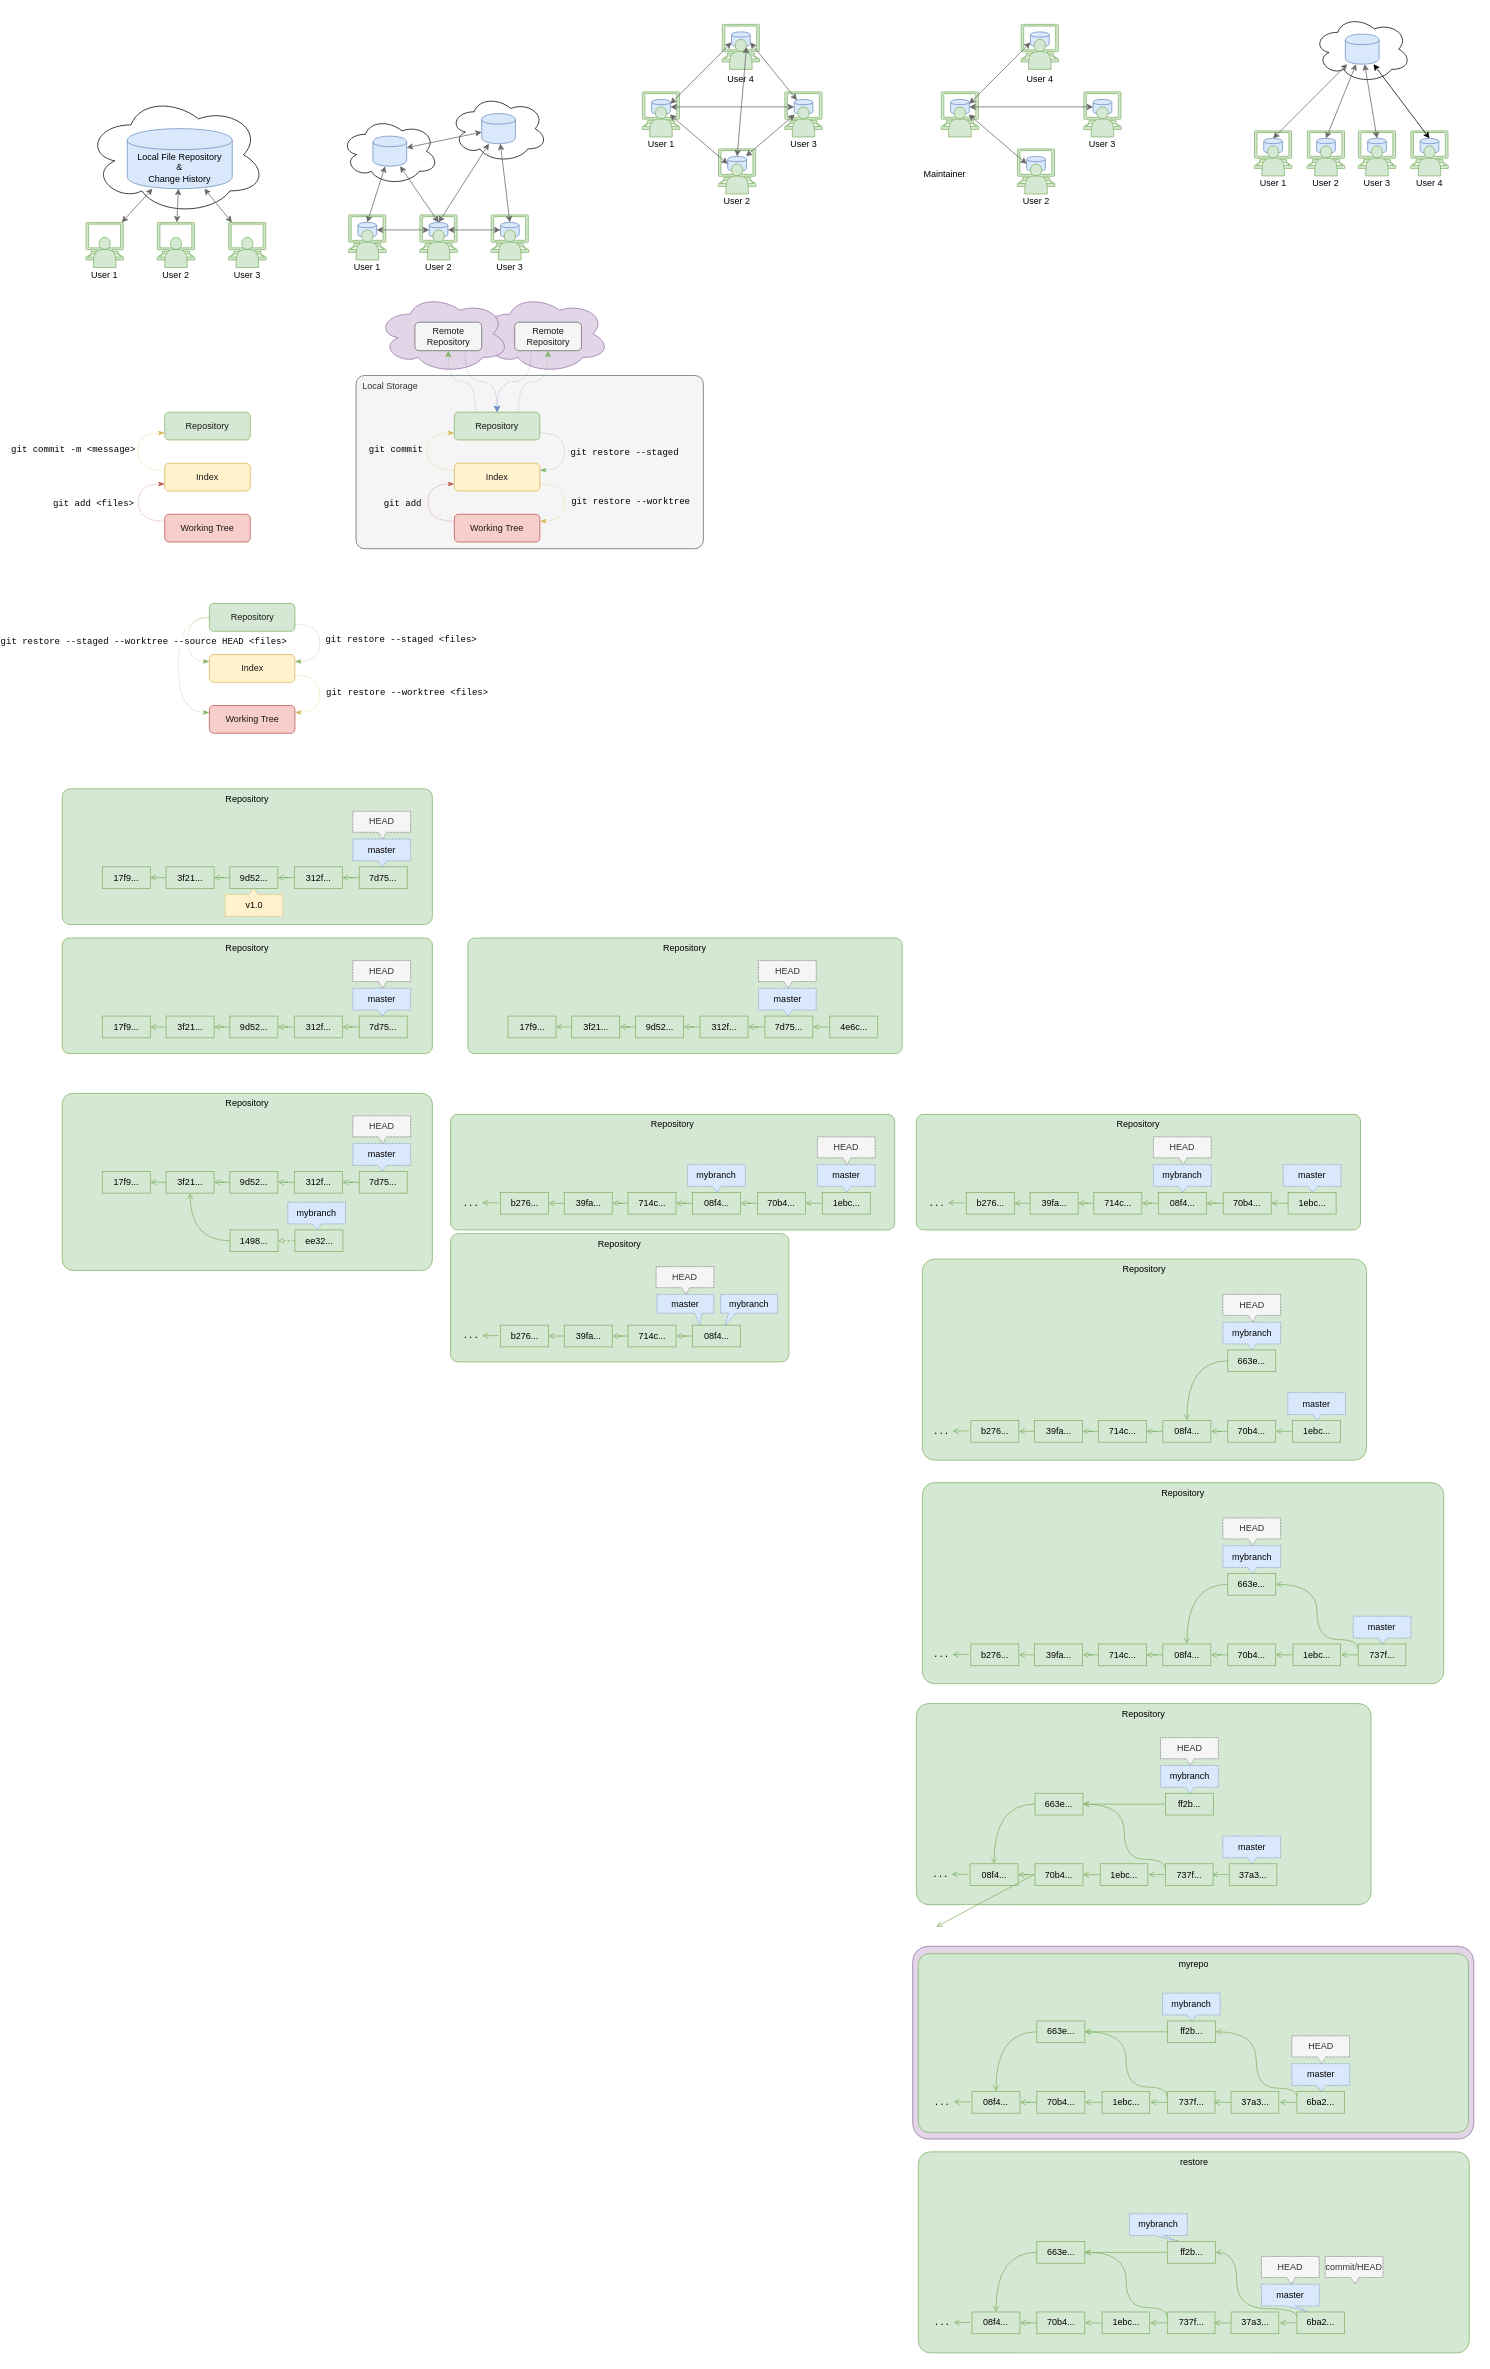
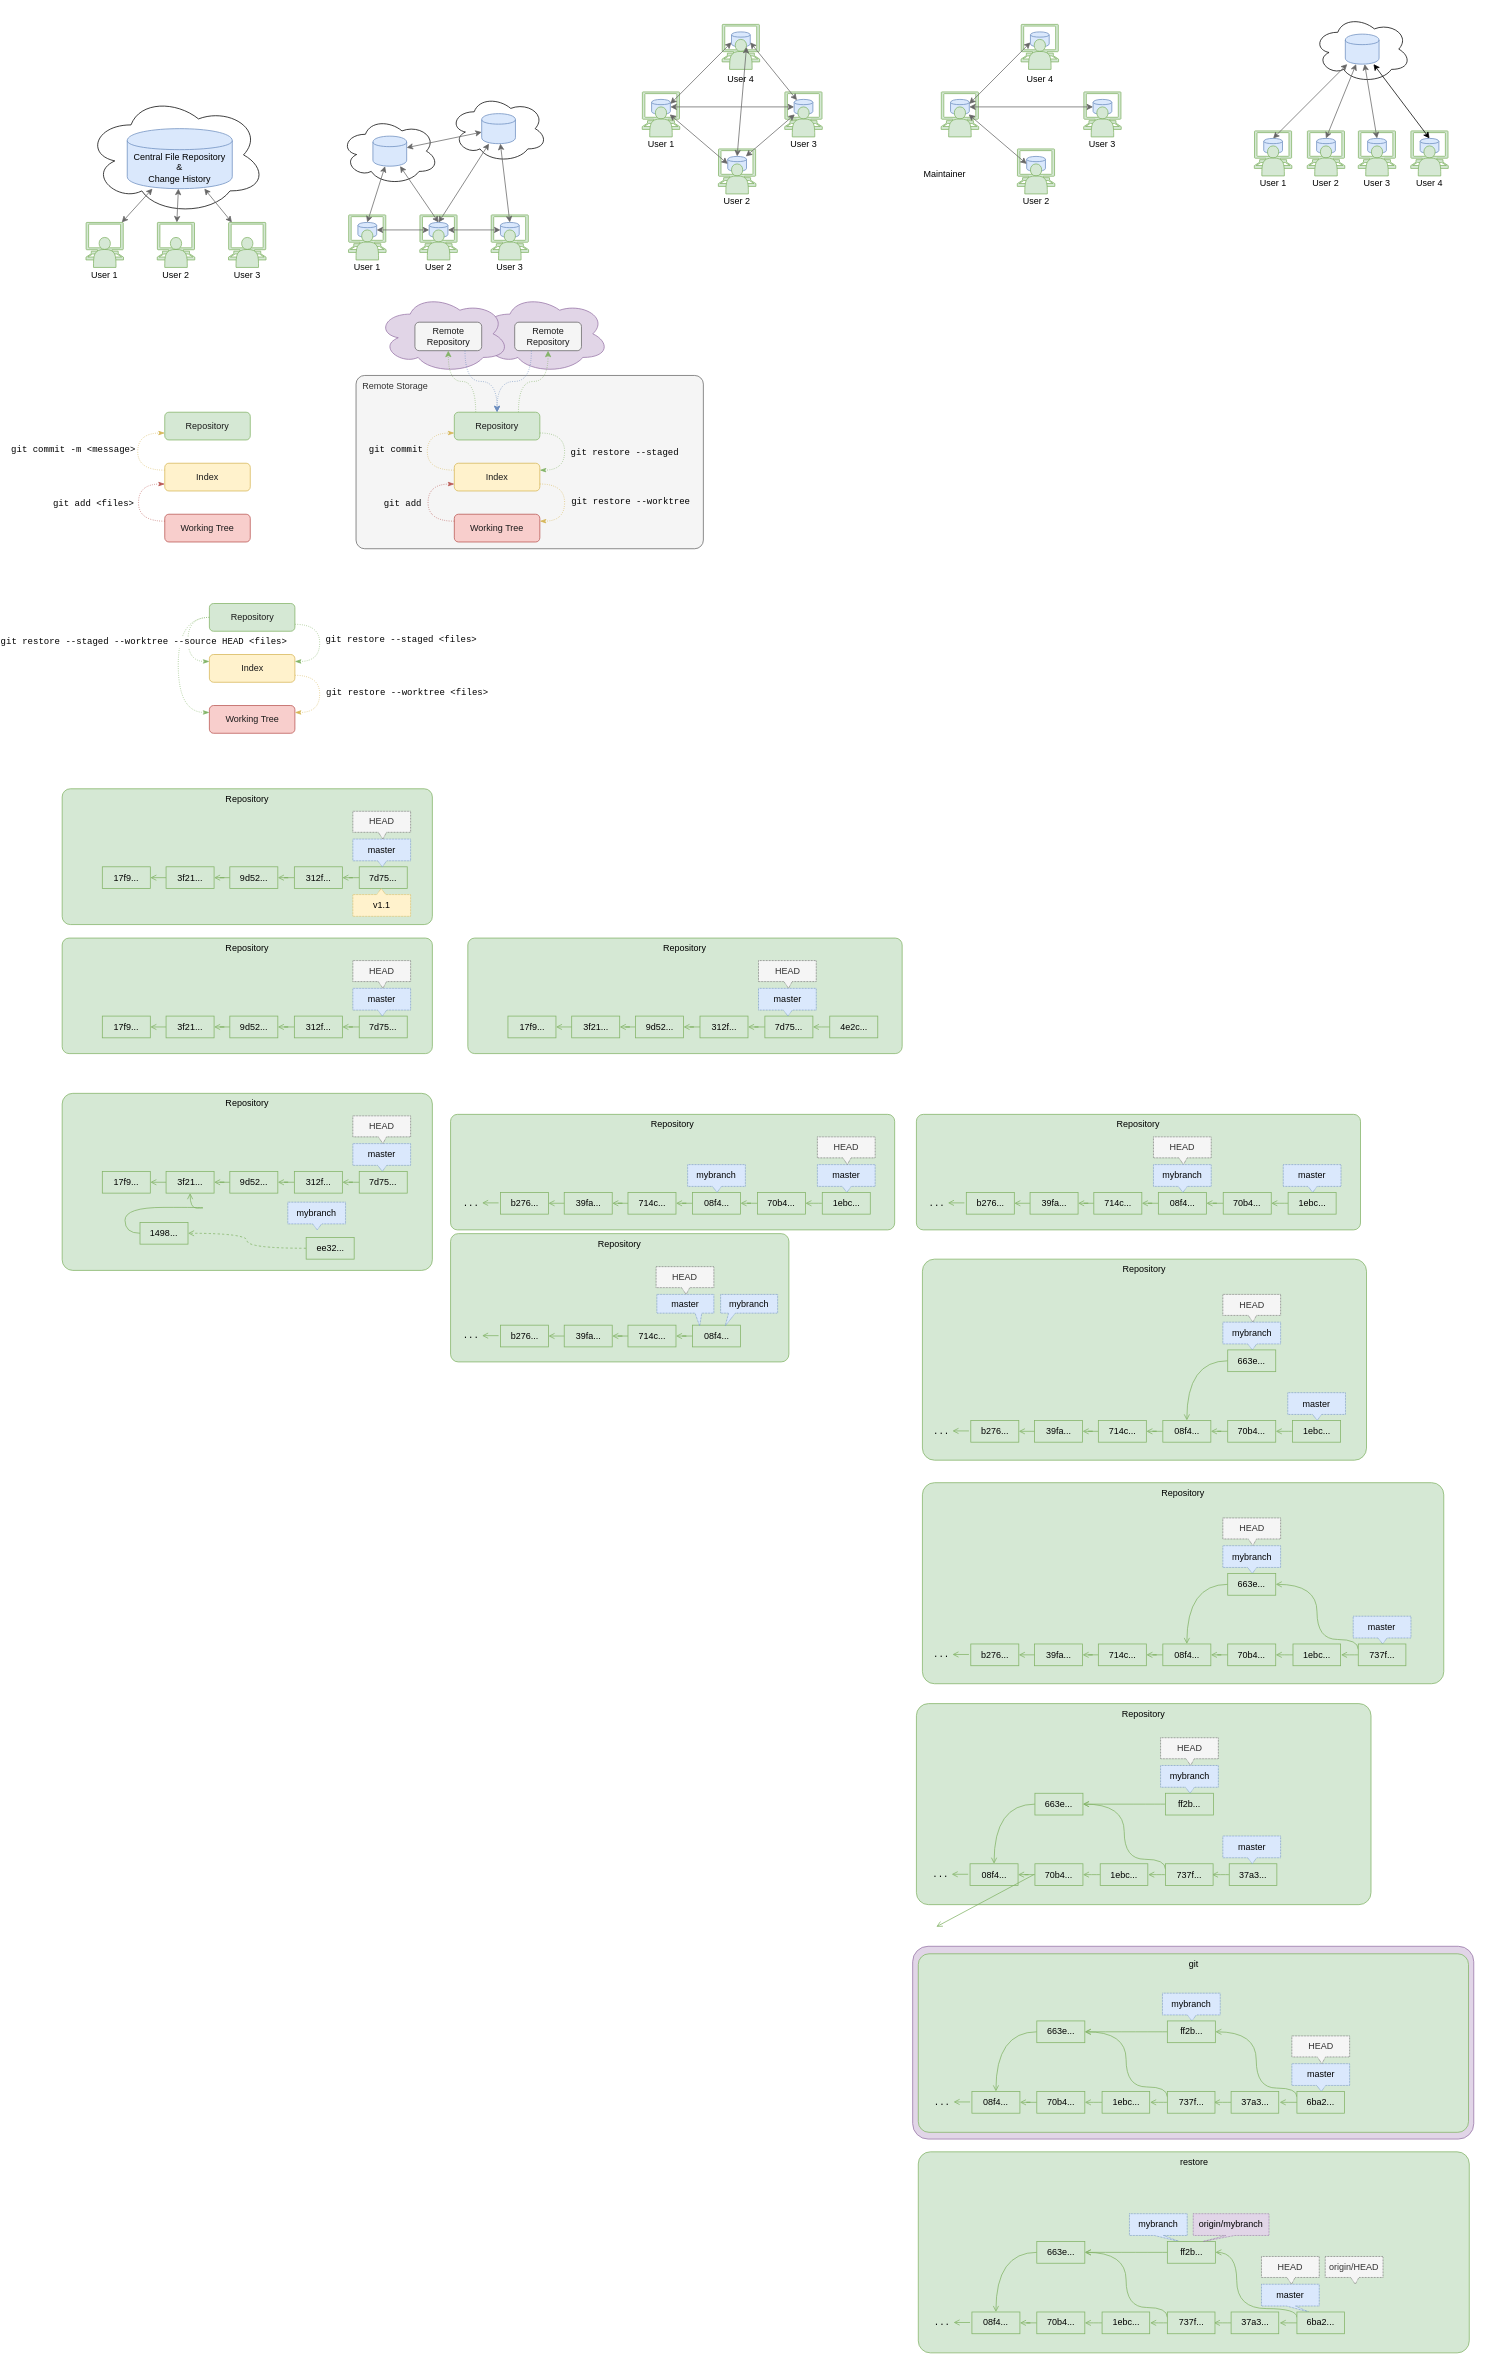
node "Local File Repository & Change History": label "Local File Repository & Change History" -> "Central File Repository & Change History"
node "Local Storage": label "Local Storage" -> "Remote Storage"
node "v1.0": removed
node "v1.1": added
node "4e6c...": label "4e6c..." -> "4e2c..."
node "1498...": moved (254, 1241) -> (164, 1233)
node "ee32...": moved (319, 1241) -> (330, 1248)
node "myrepo": label "myrepo" -> "git"
node "origin/mybranch": added
node "commit/HEAD": label "commit/HEAD" -> "origin/HEAD"
